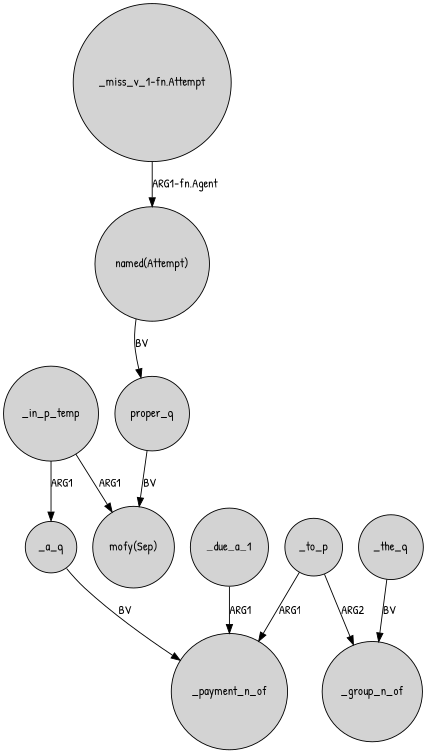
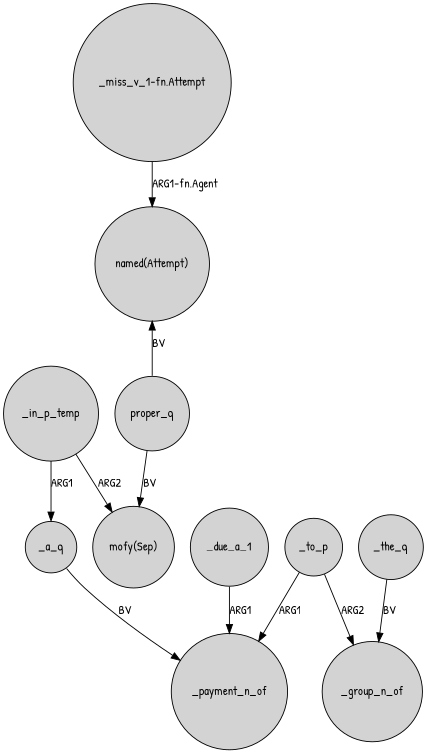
edge "named(Attempt)" -> "proper_q": reversed
edge "_in_p_temp" -> "mofy(Sep)": label "ARG1" -> "ARG2"
